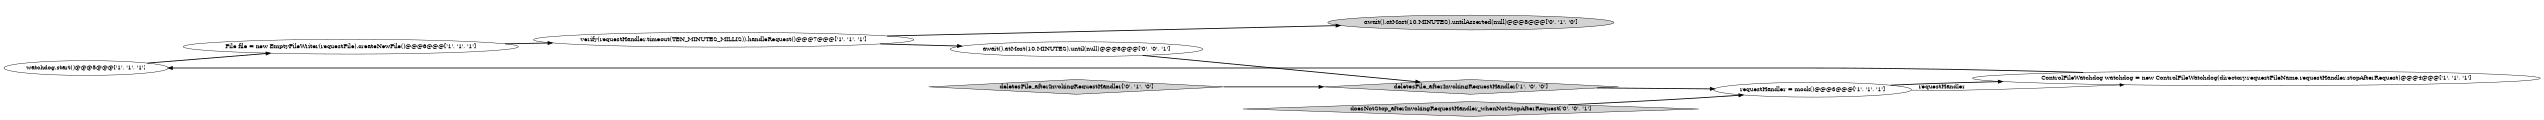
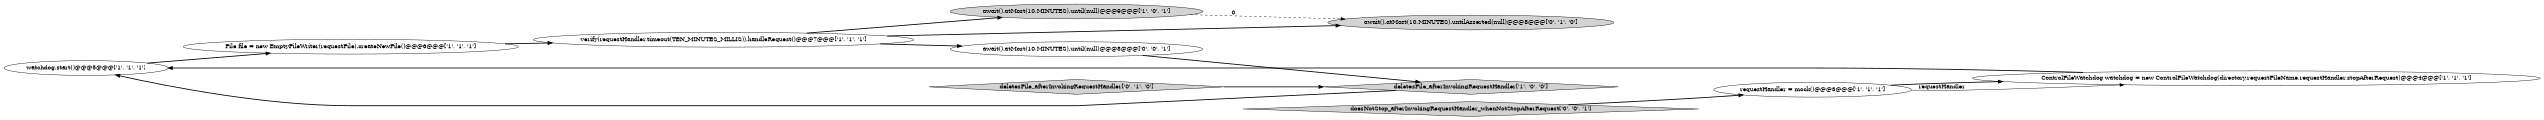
node "await().atMost(10,MINUTES).until(null)@@@9@@@['1', '0', '1']": added
edge "deletesFile_afterInvokingRequestHandler['1', '0', '0']" -> "requestHandler = mock()@@@3@@@['1', '1', '1']": now "deletesFile_afterInvokingRequestHandler['1', '0', '0']" -> "watchdog.start()@@@5@@@['1', '1', '1']"
